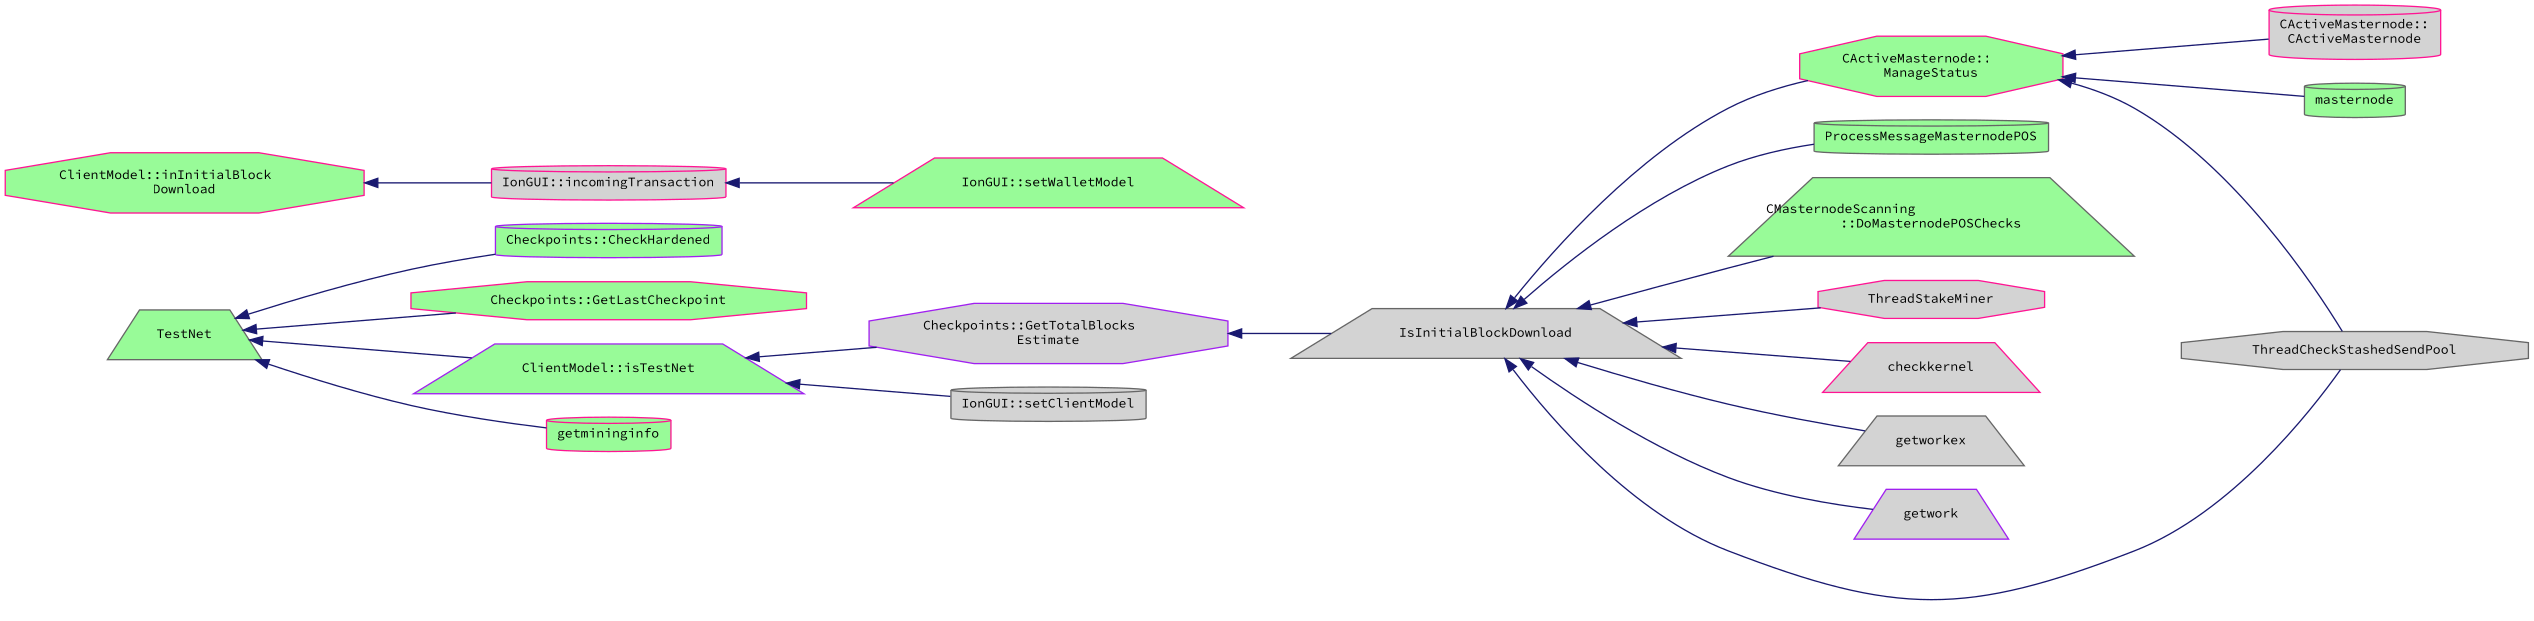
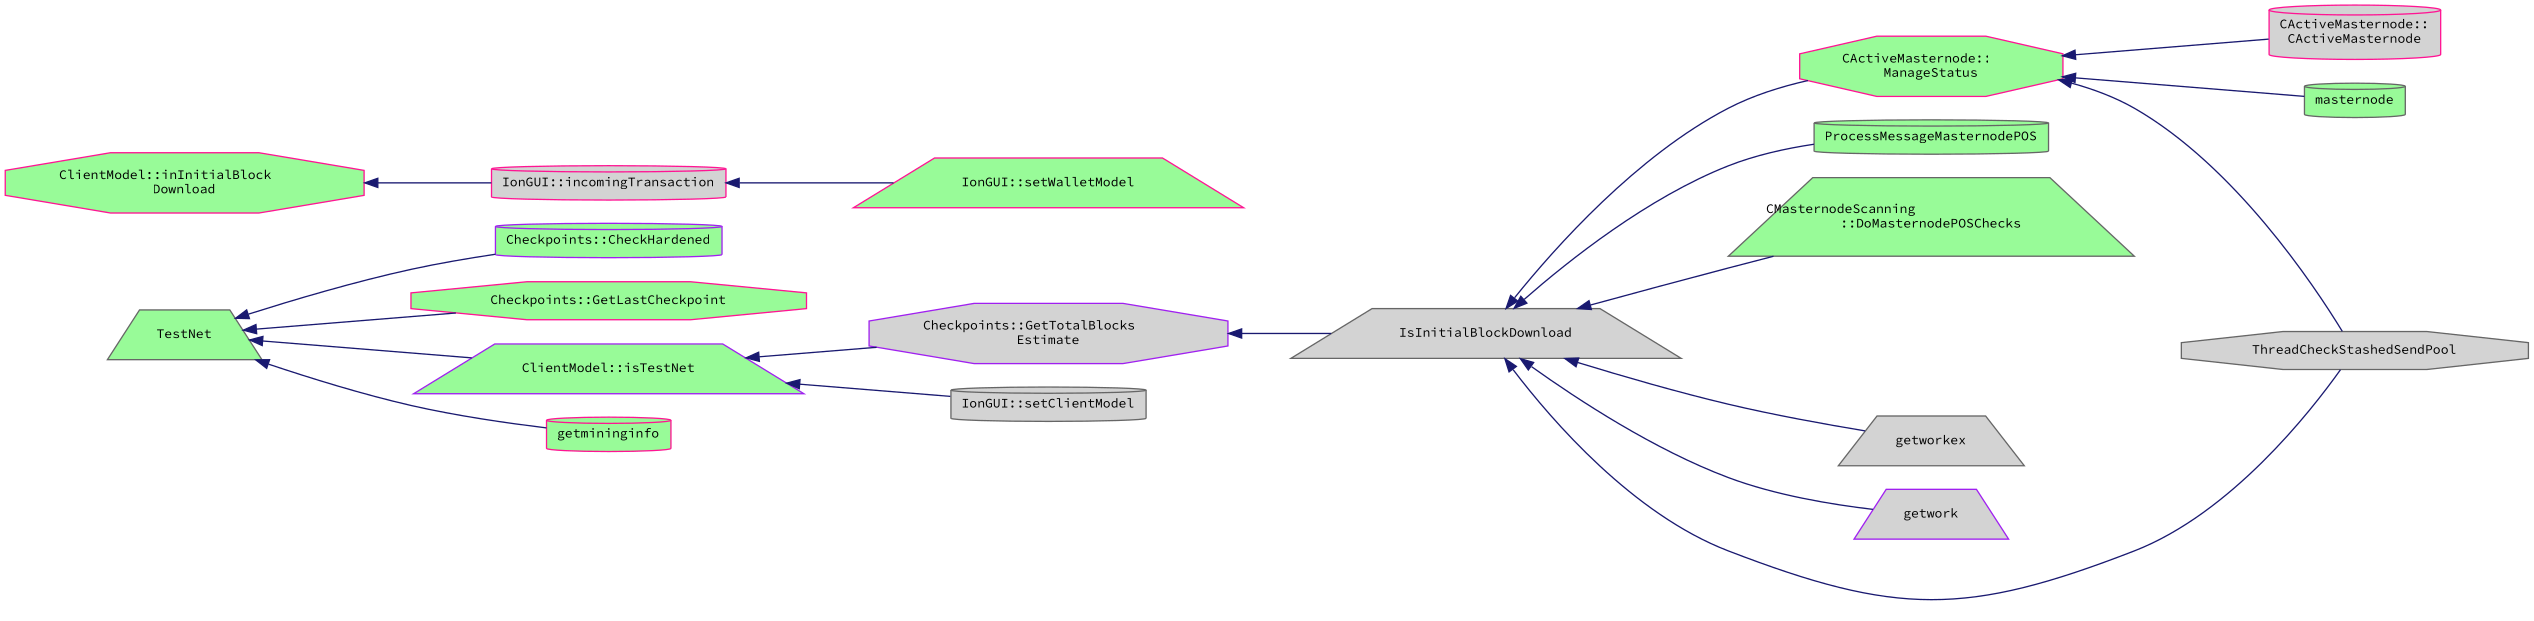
node "ThreadStakeMiner": removed
node "checkkernel": removed
